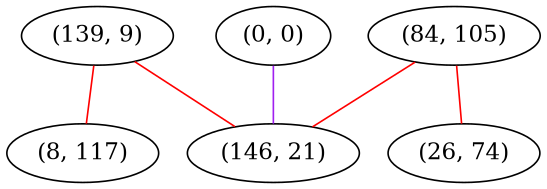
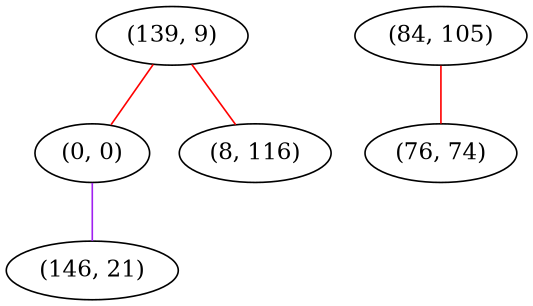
edge "(139, 9)" -- "(146, 21)": now "(139, 9)" -- "(0, 0)"
edge "(84, 105)" -- "(146, 21)": removed
node "(8, 117)": label "(8, 117)" -> "(8, 116)"
node "(26, 74)": label "(26, 74)" -> "(76, 74)"
